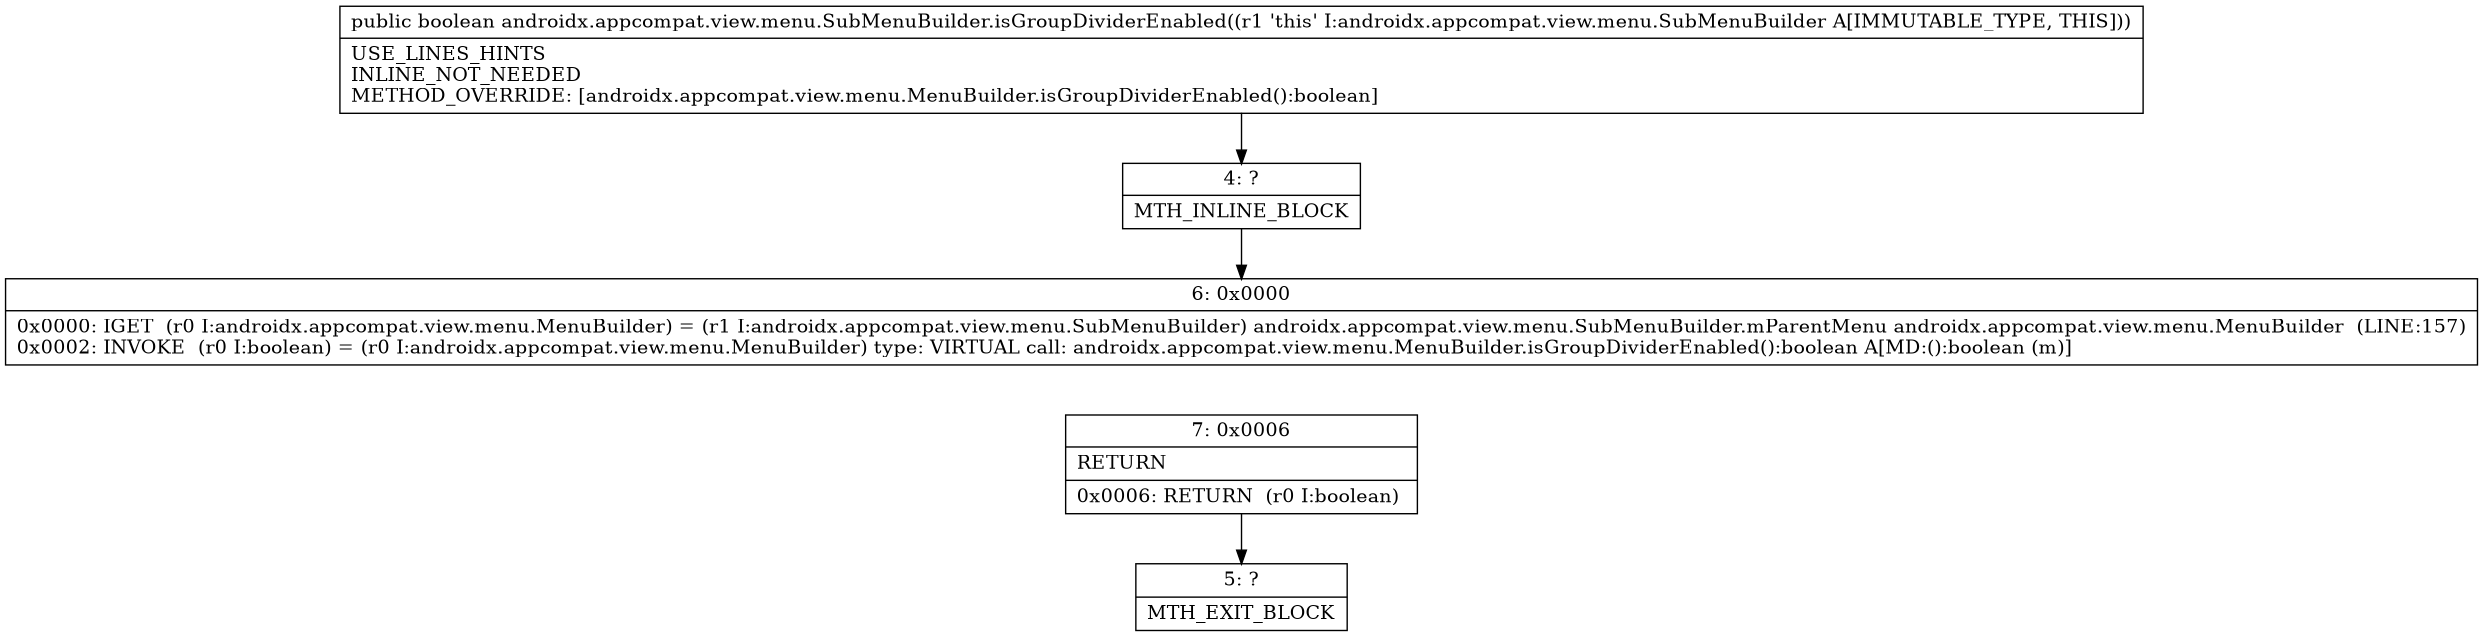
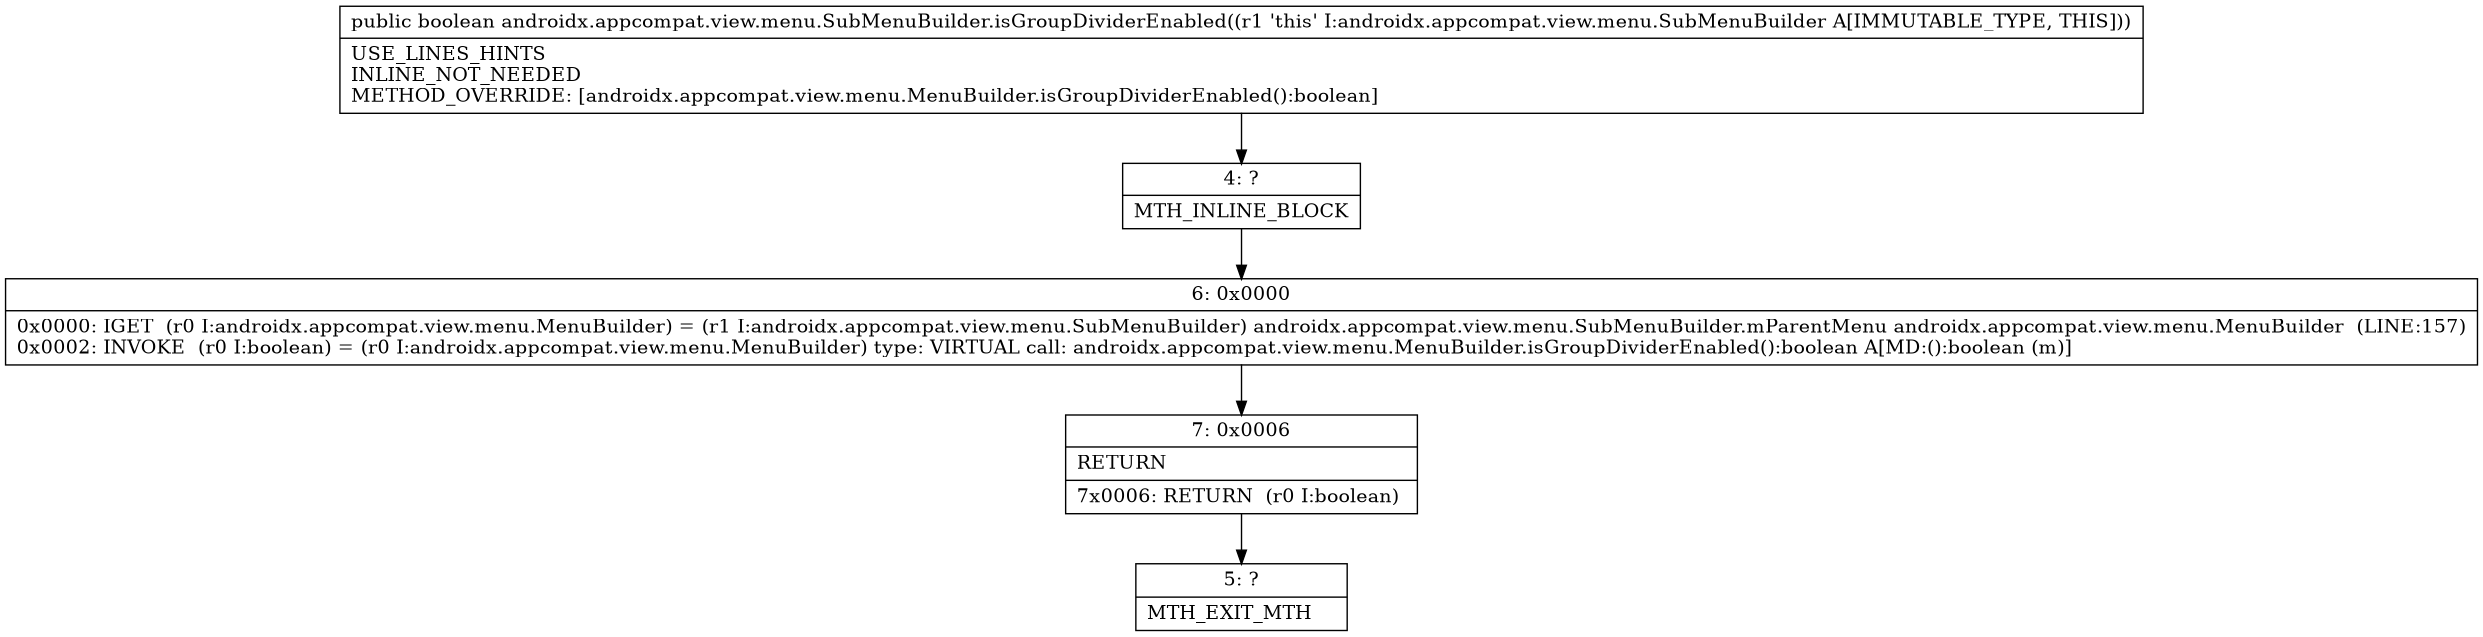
edge "6: 0x0000" -> "7: 0x0006": added
node "7: 0x0006": text "0x0006: RETURN  (r0 I:boolean)" -> "7x0006: RETURN  (r0 I:boolean)"
node "5: ?": text "MTH_EXIT_BLOCK" -> "MTH_EXIT_MTH"
